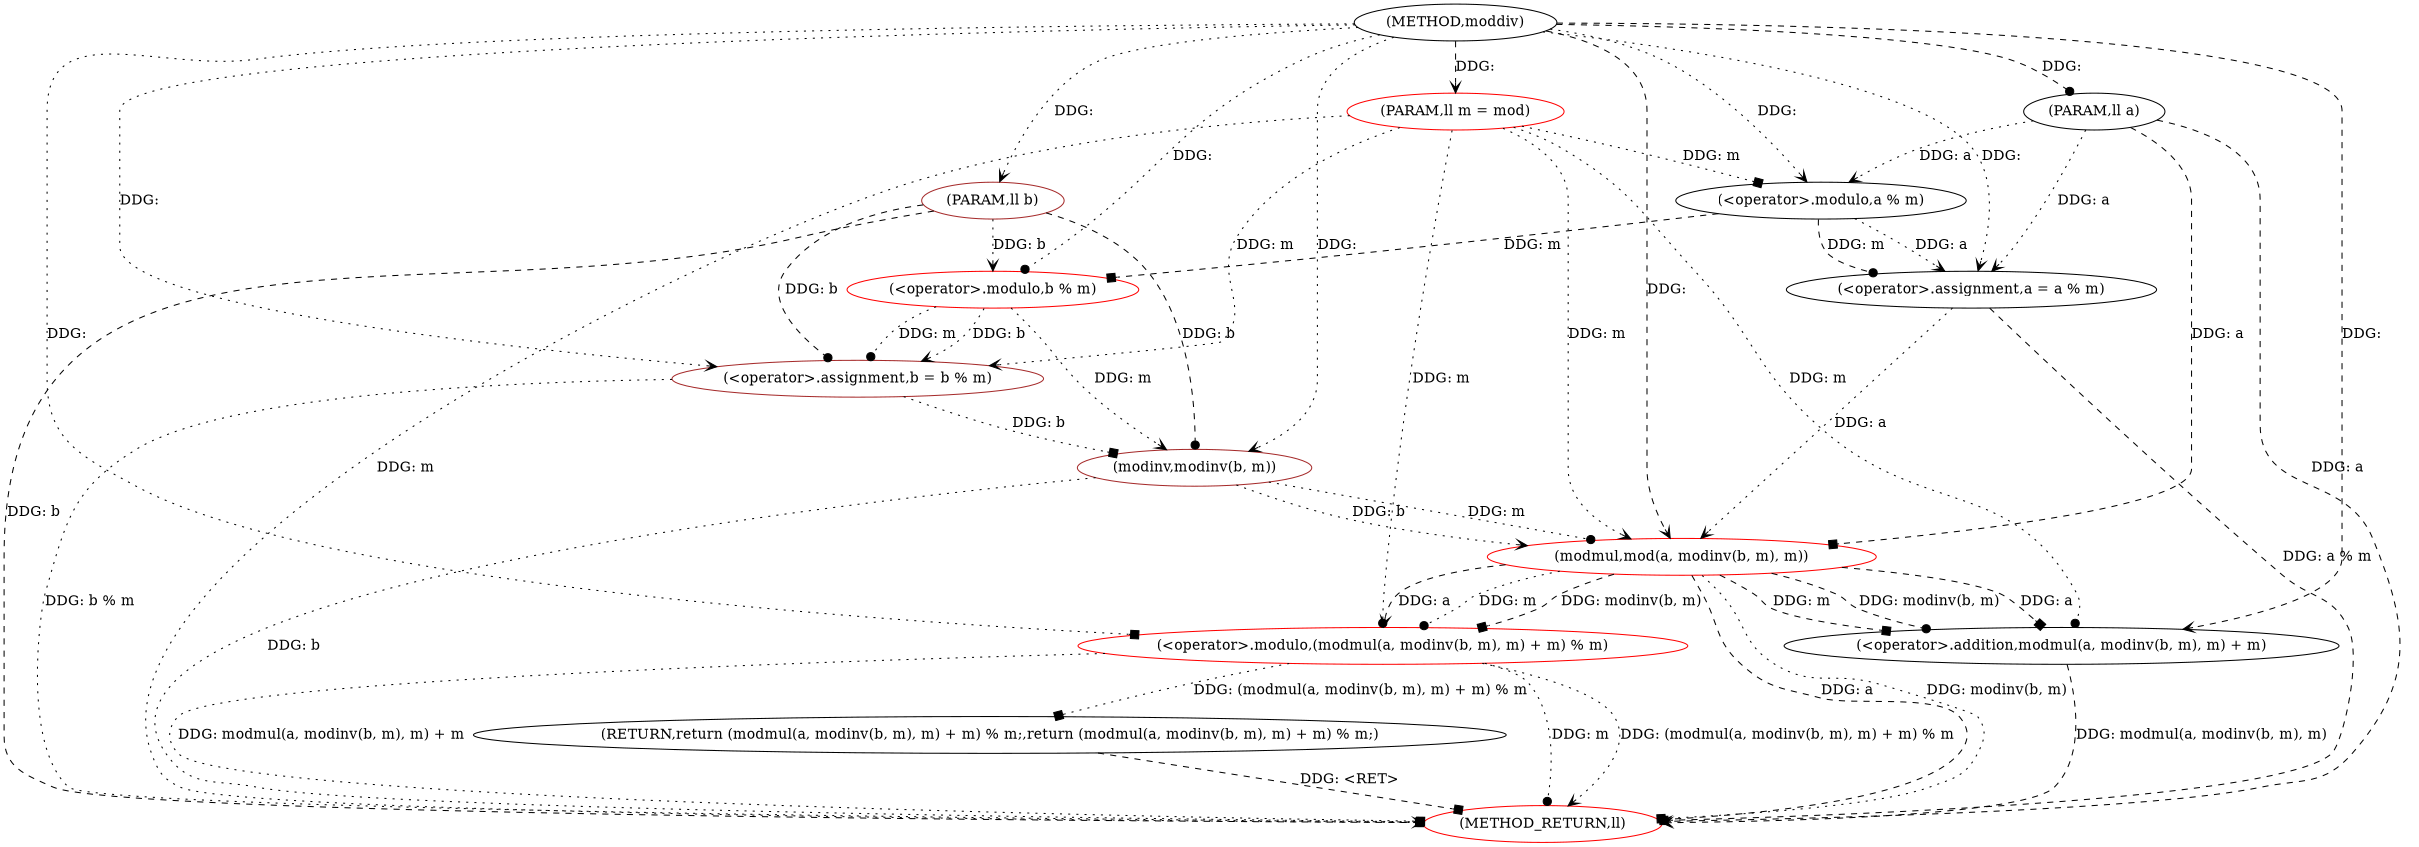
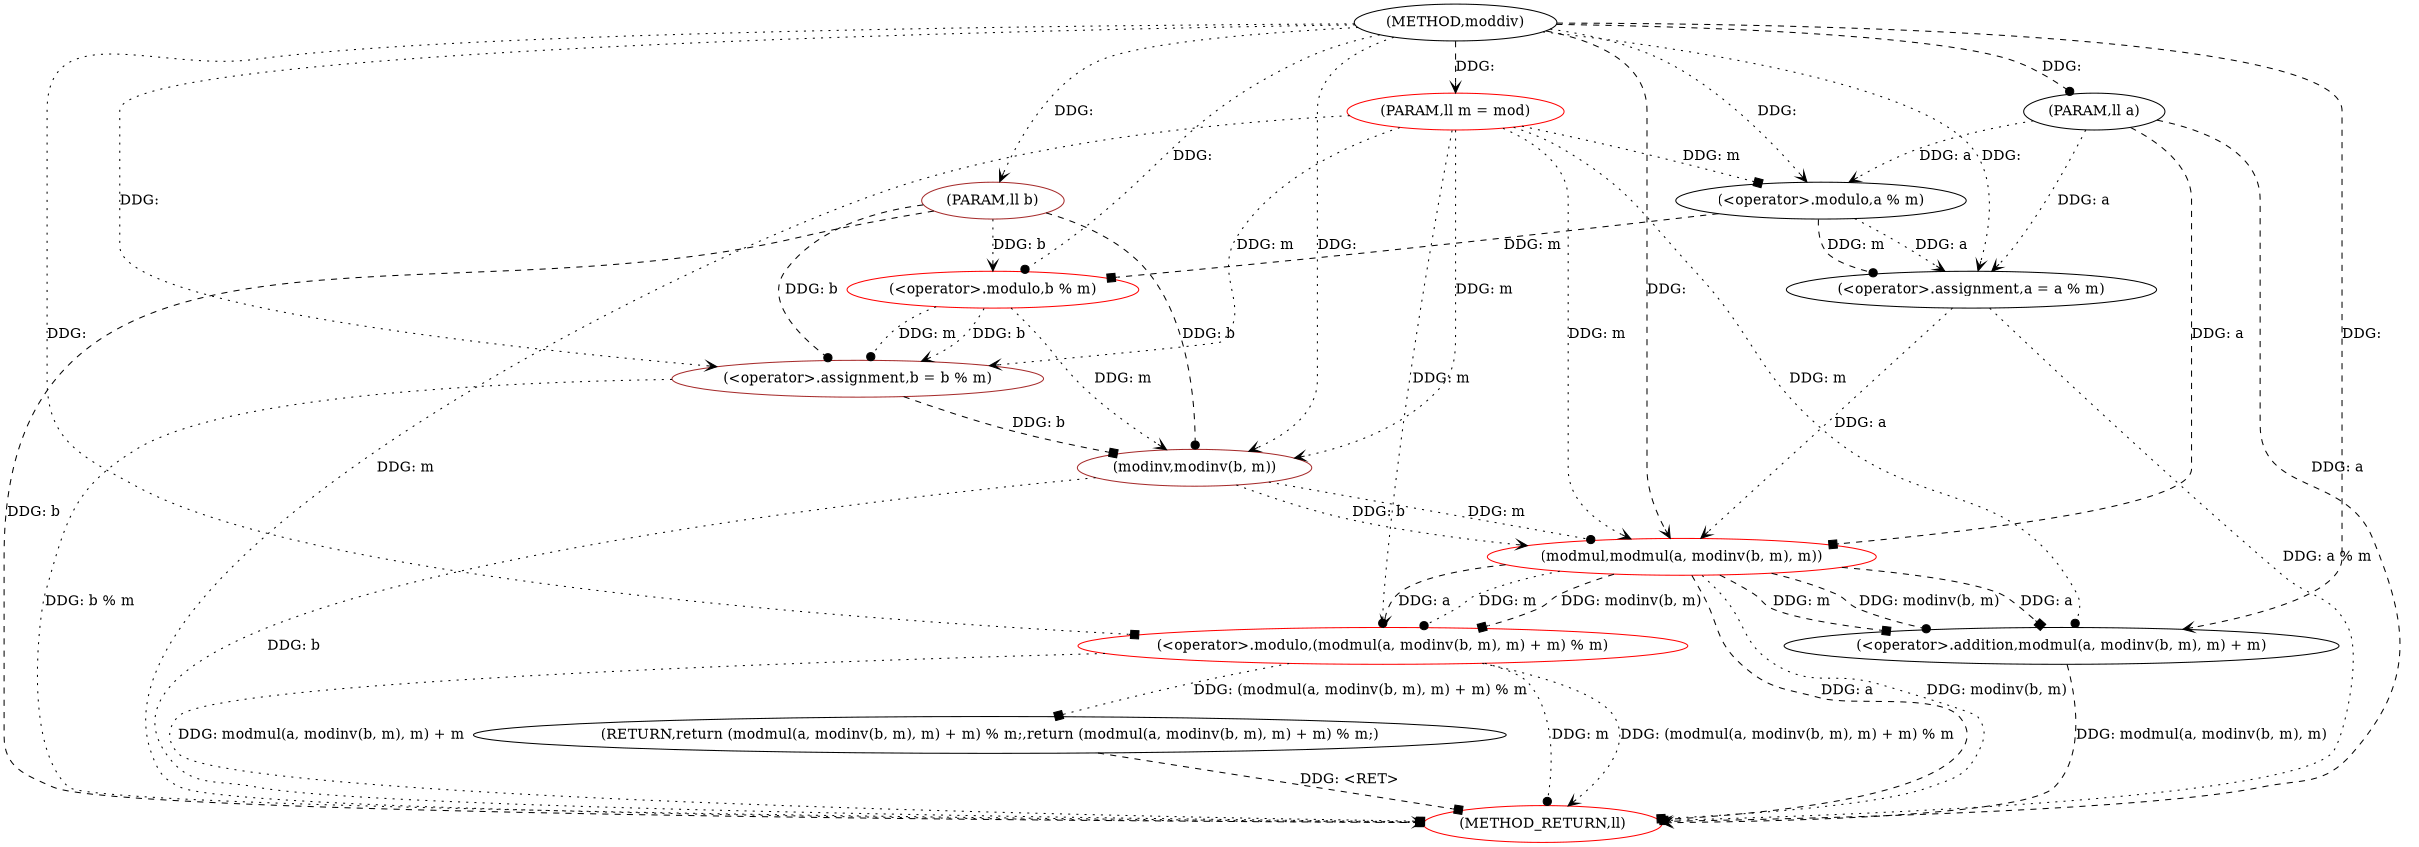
edge "(PARAM,ll m = mod)" -> "(modinv,modinv(b, m))": added, label "DDG: m"
edge "(<operator>.assignment,b = b % m)" -> "(modinv,modinv(b, m))": style dotted -> dashed
node "(modmul,mod(a, modinv(b, m), m))": label "(modmul,mod(a, modinv(b, m), m))" -> "(modmul,modmul(a, modinv(b, m), m))"
edge "(<operator>.assignment,a = a % m)" -> "(METHOD_RETURN,ll)": style dashed -> dotted
